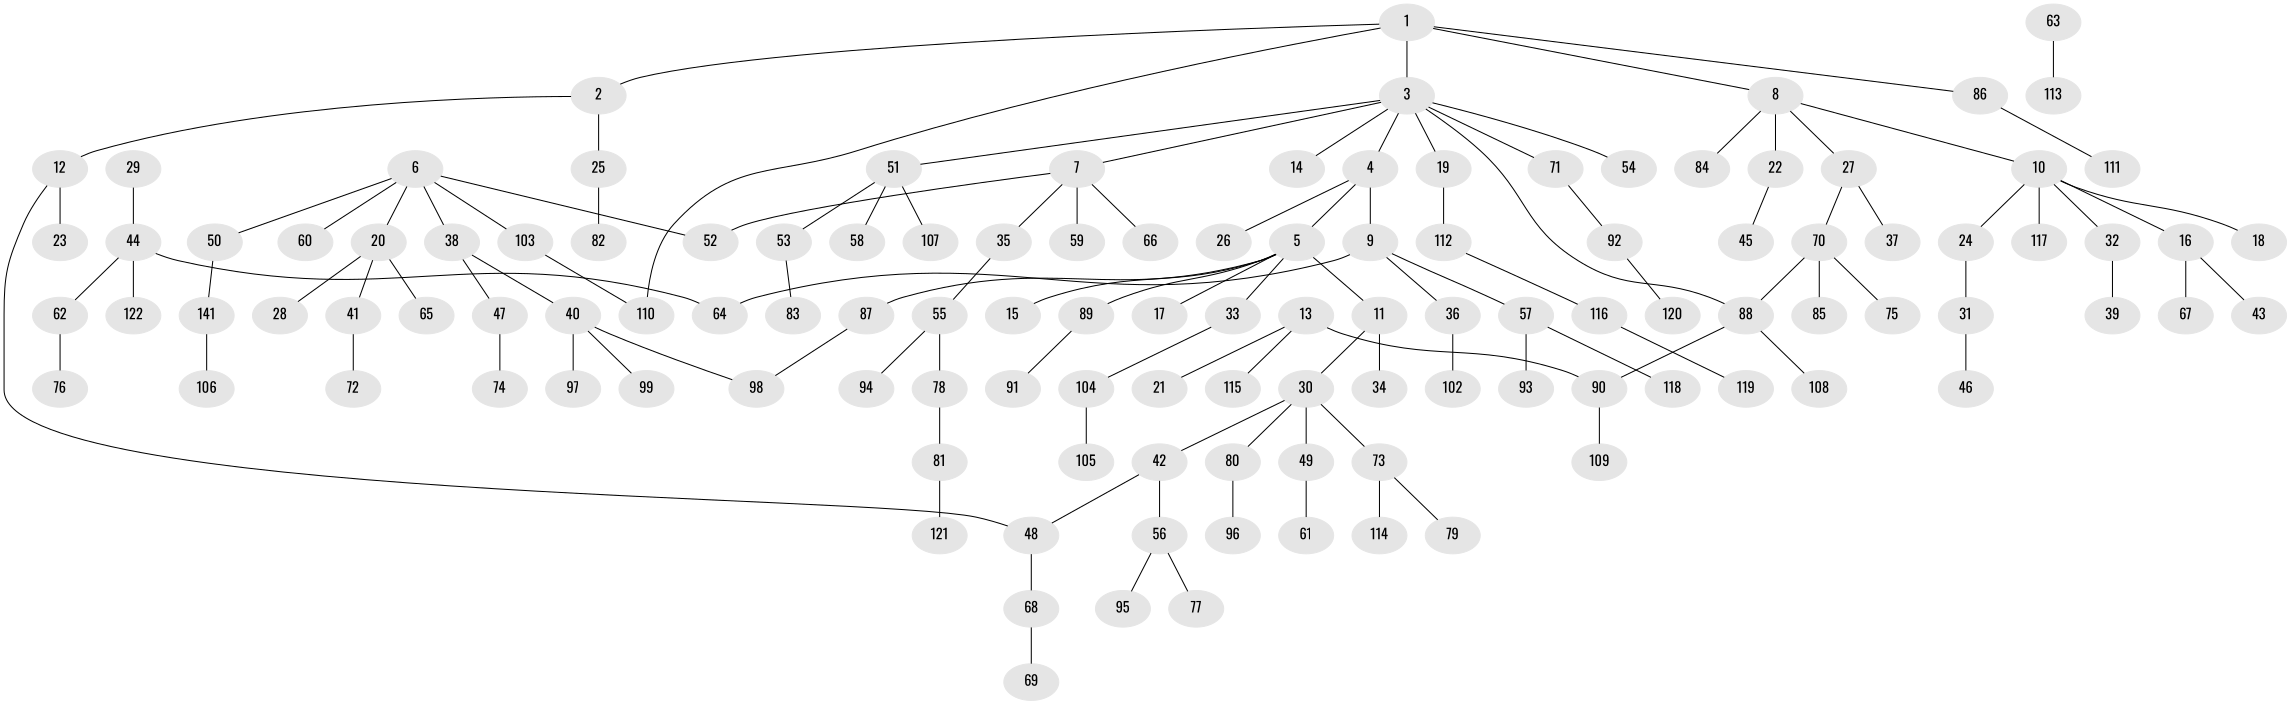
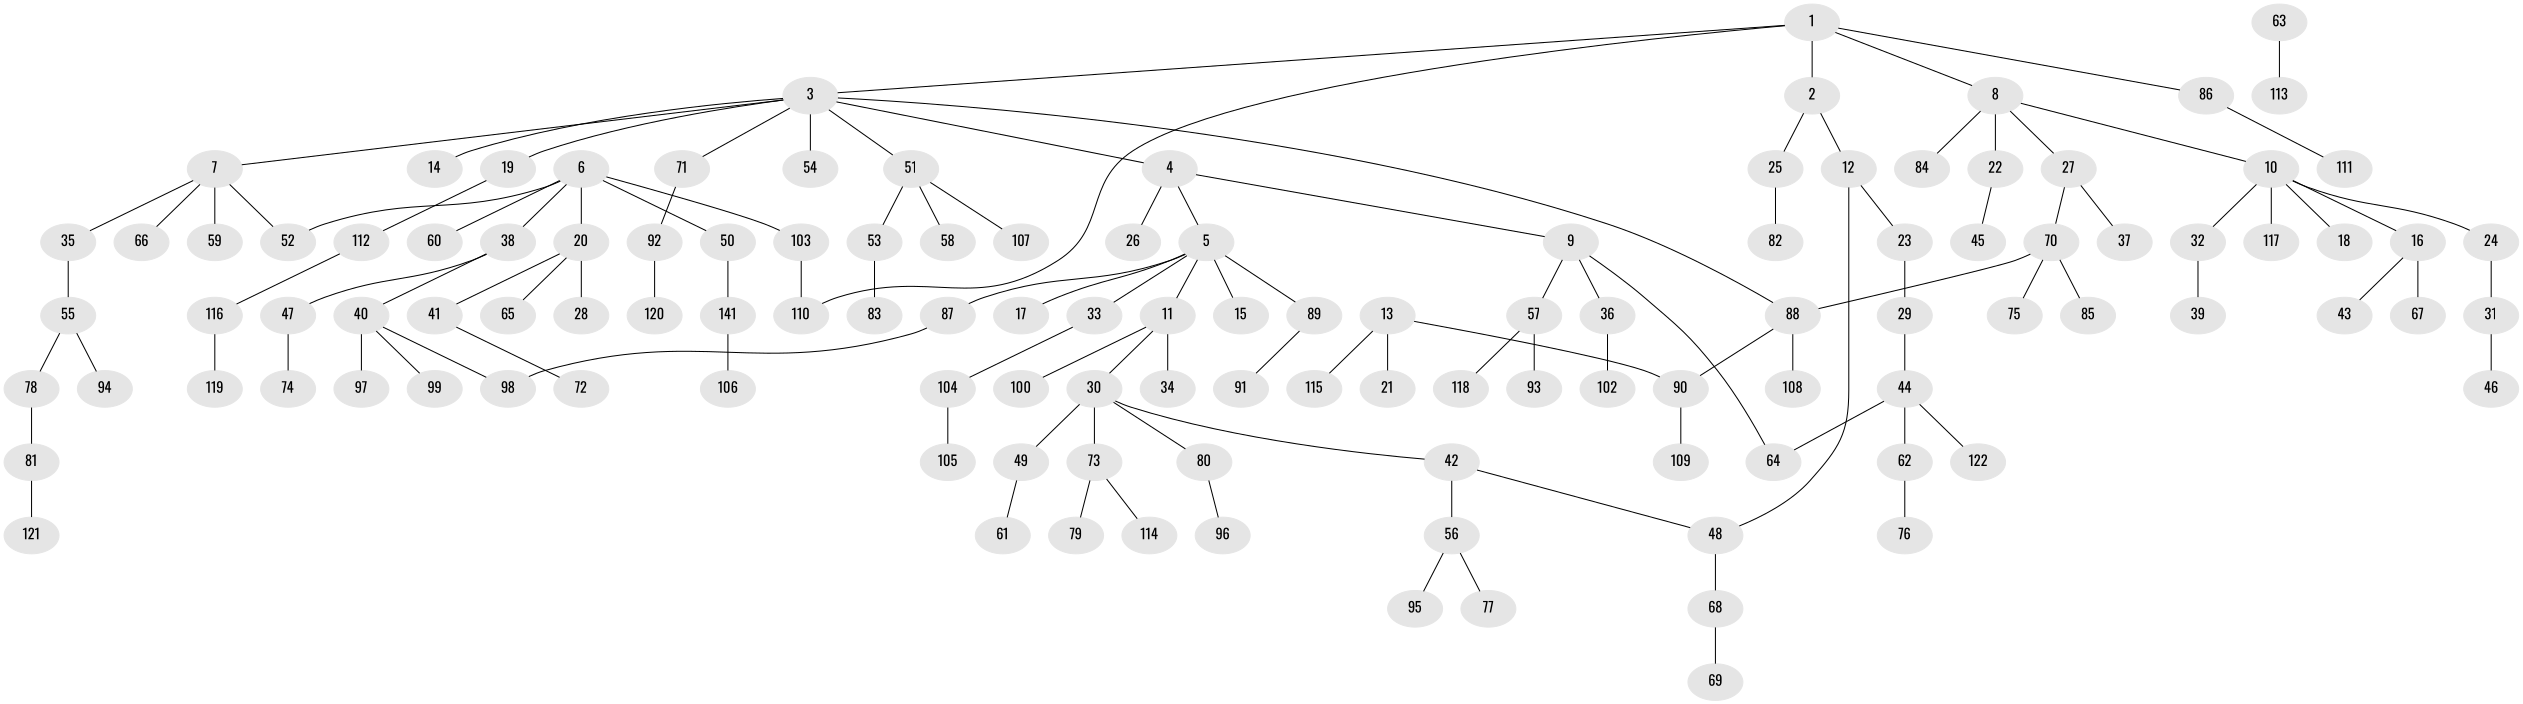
edge "23" -- "29": added
node "100": added
